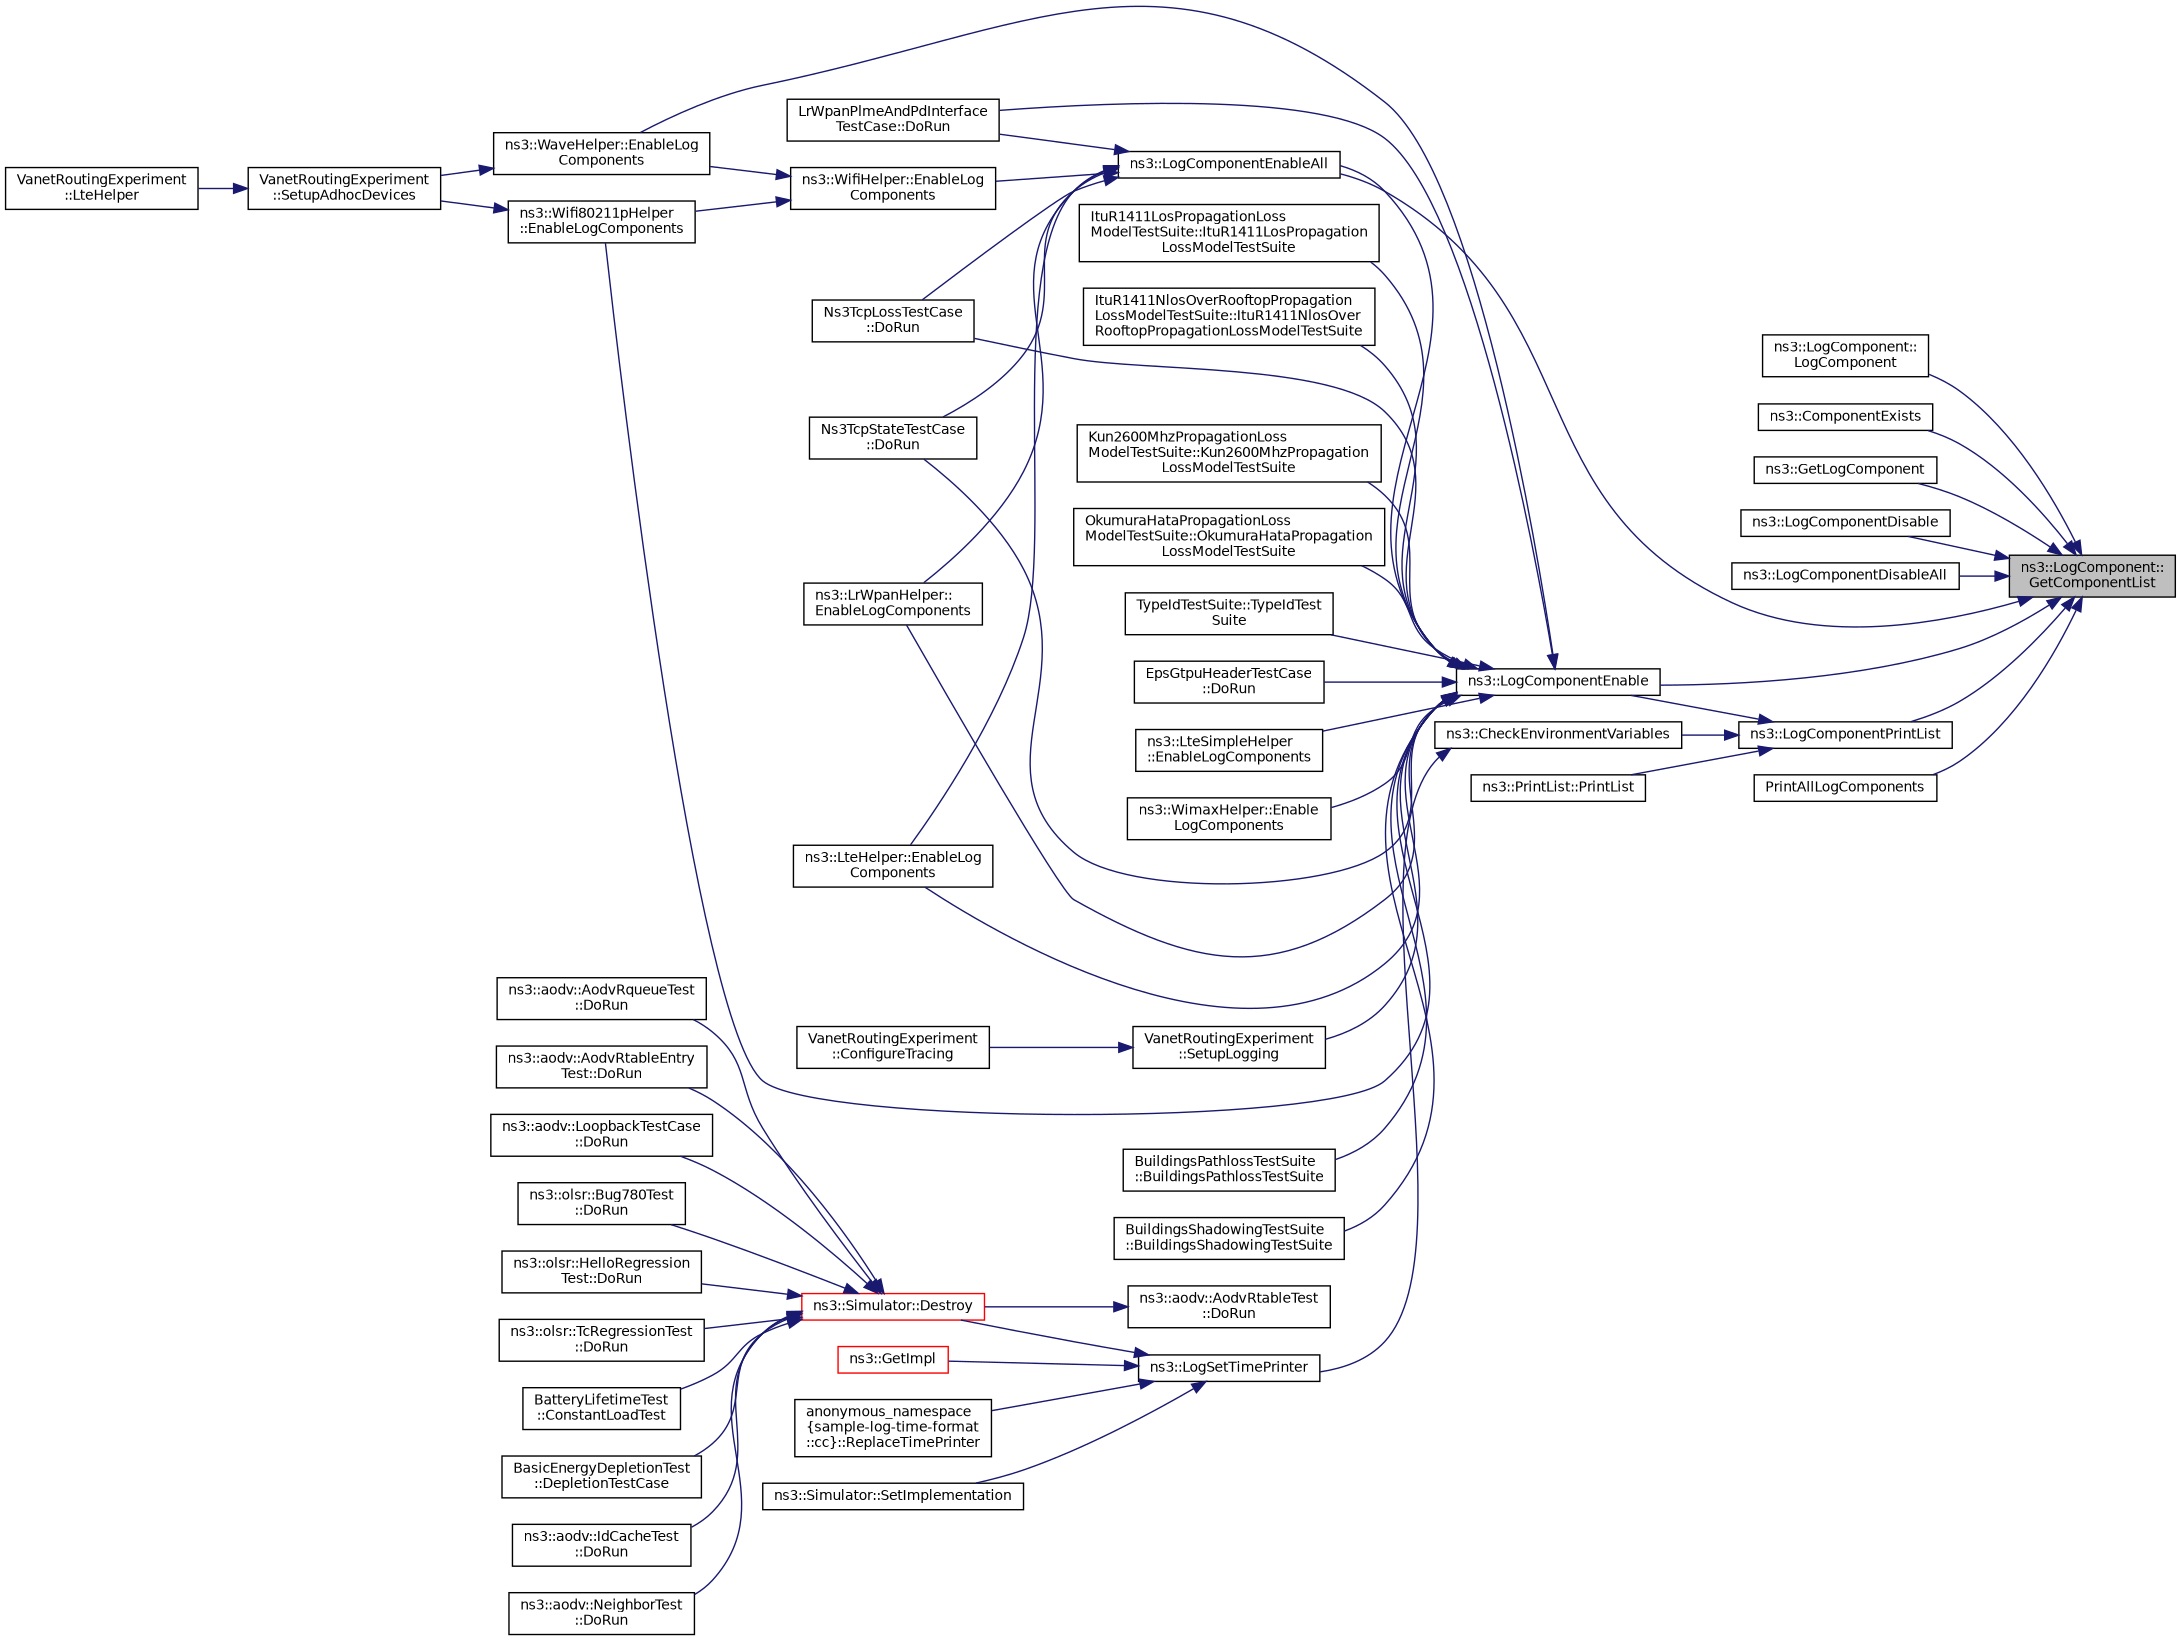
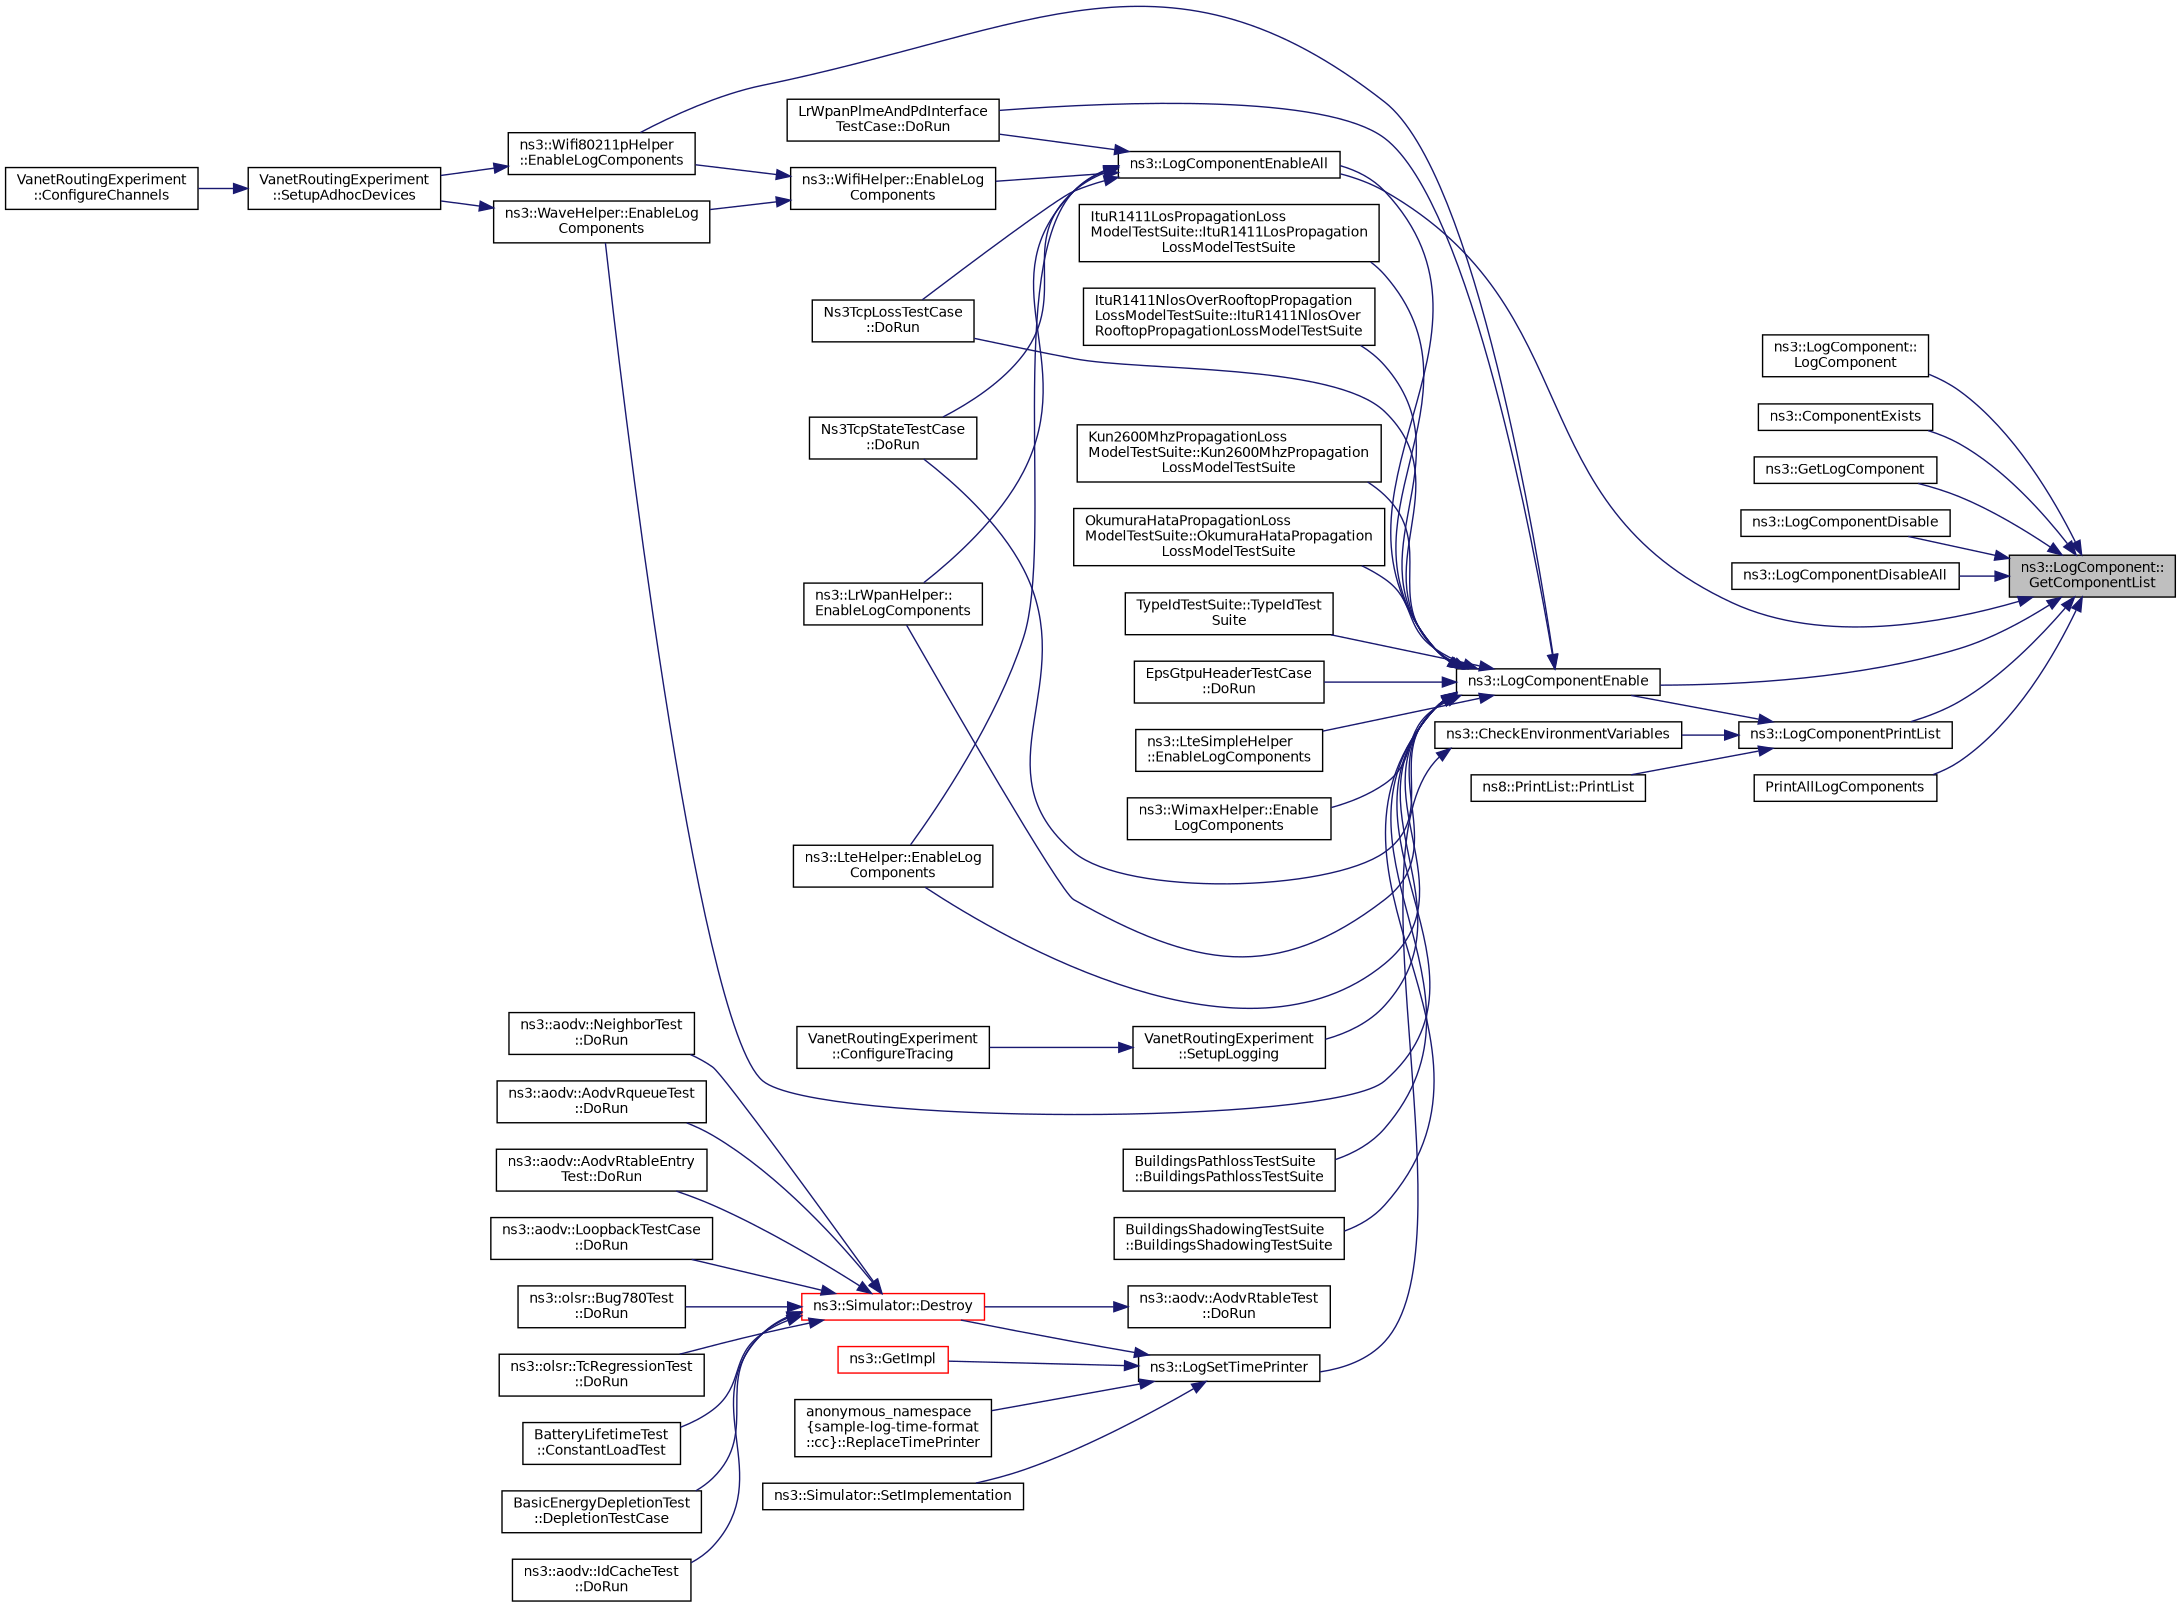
node "VanetRoutingExperiment ::LteHelper": label "VanetRoutingExperiment ::LteHelper" -> "VanetRoutingExperiment ::ConfigureChannels"
node "ns3::PrintList::PrintList": label "ns3::PrintList::PrintList" -> "ns8::PrintList::PrintList"
node "ns3::olsr::HelloRegression Test::DoRun": removed
